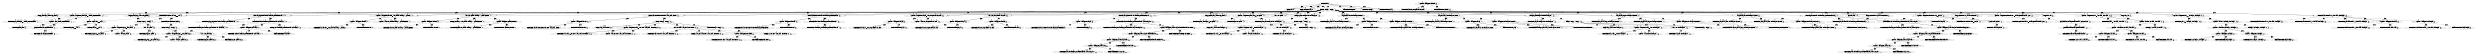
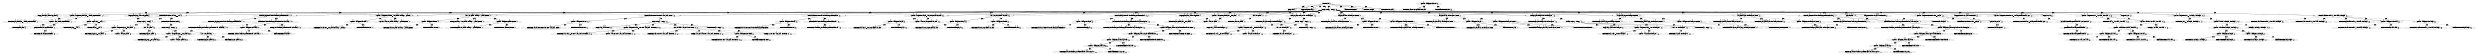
node "(<operator>.alloc,new JPanel())": added
